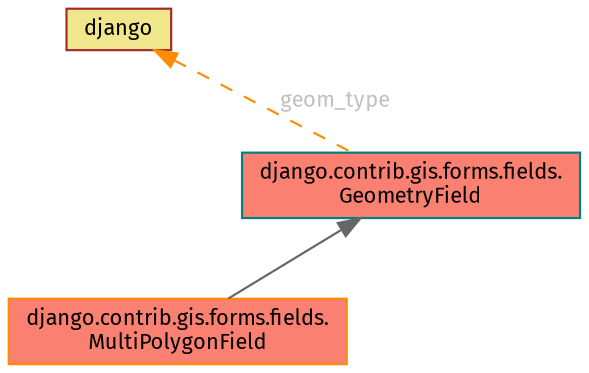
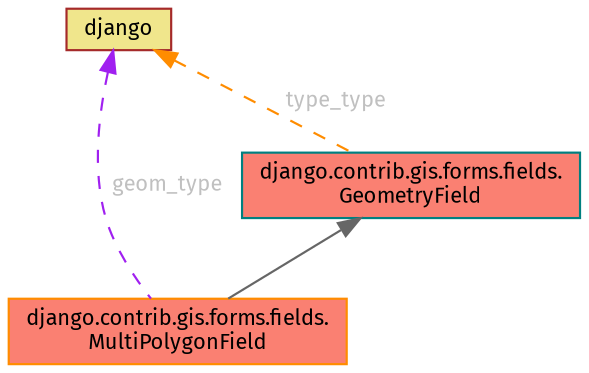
edge "django.contrib.gis.forms.fields. GeometryField" -> "django": label " geom_type" -> " type_type"
edge "django.contrib.gis.forms.fields. MultiPolygonField" -> "django": added, label "geom_type"
